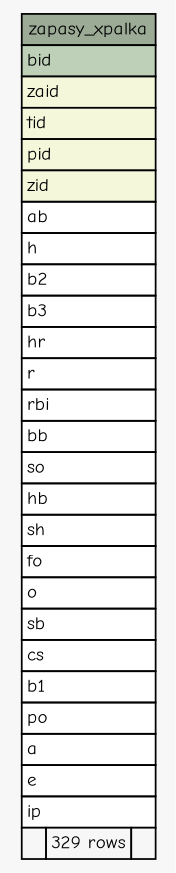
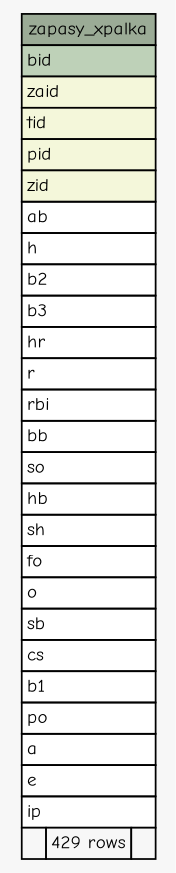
node "zapasy_xpalka": text "329 rows" -> "429 rows"
